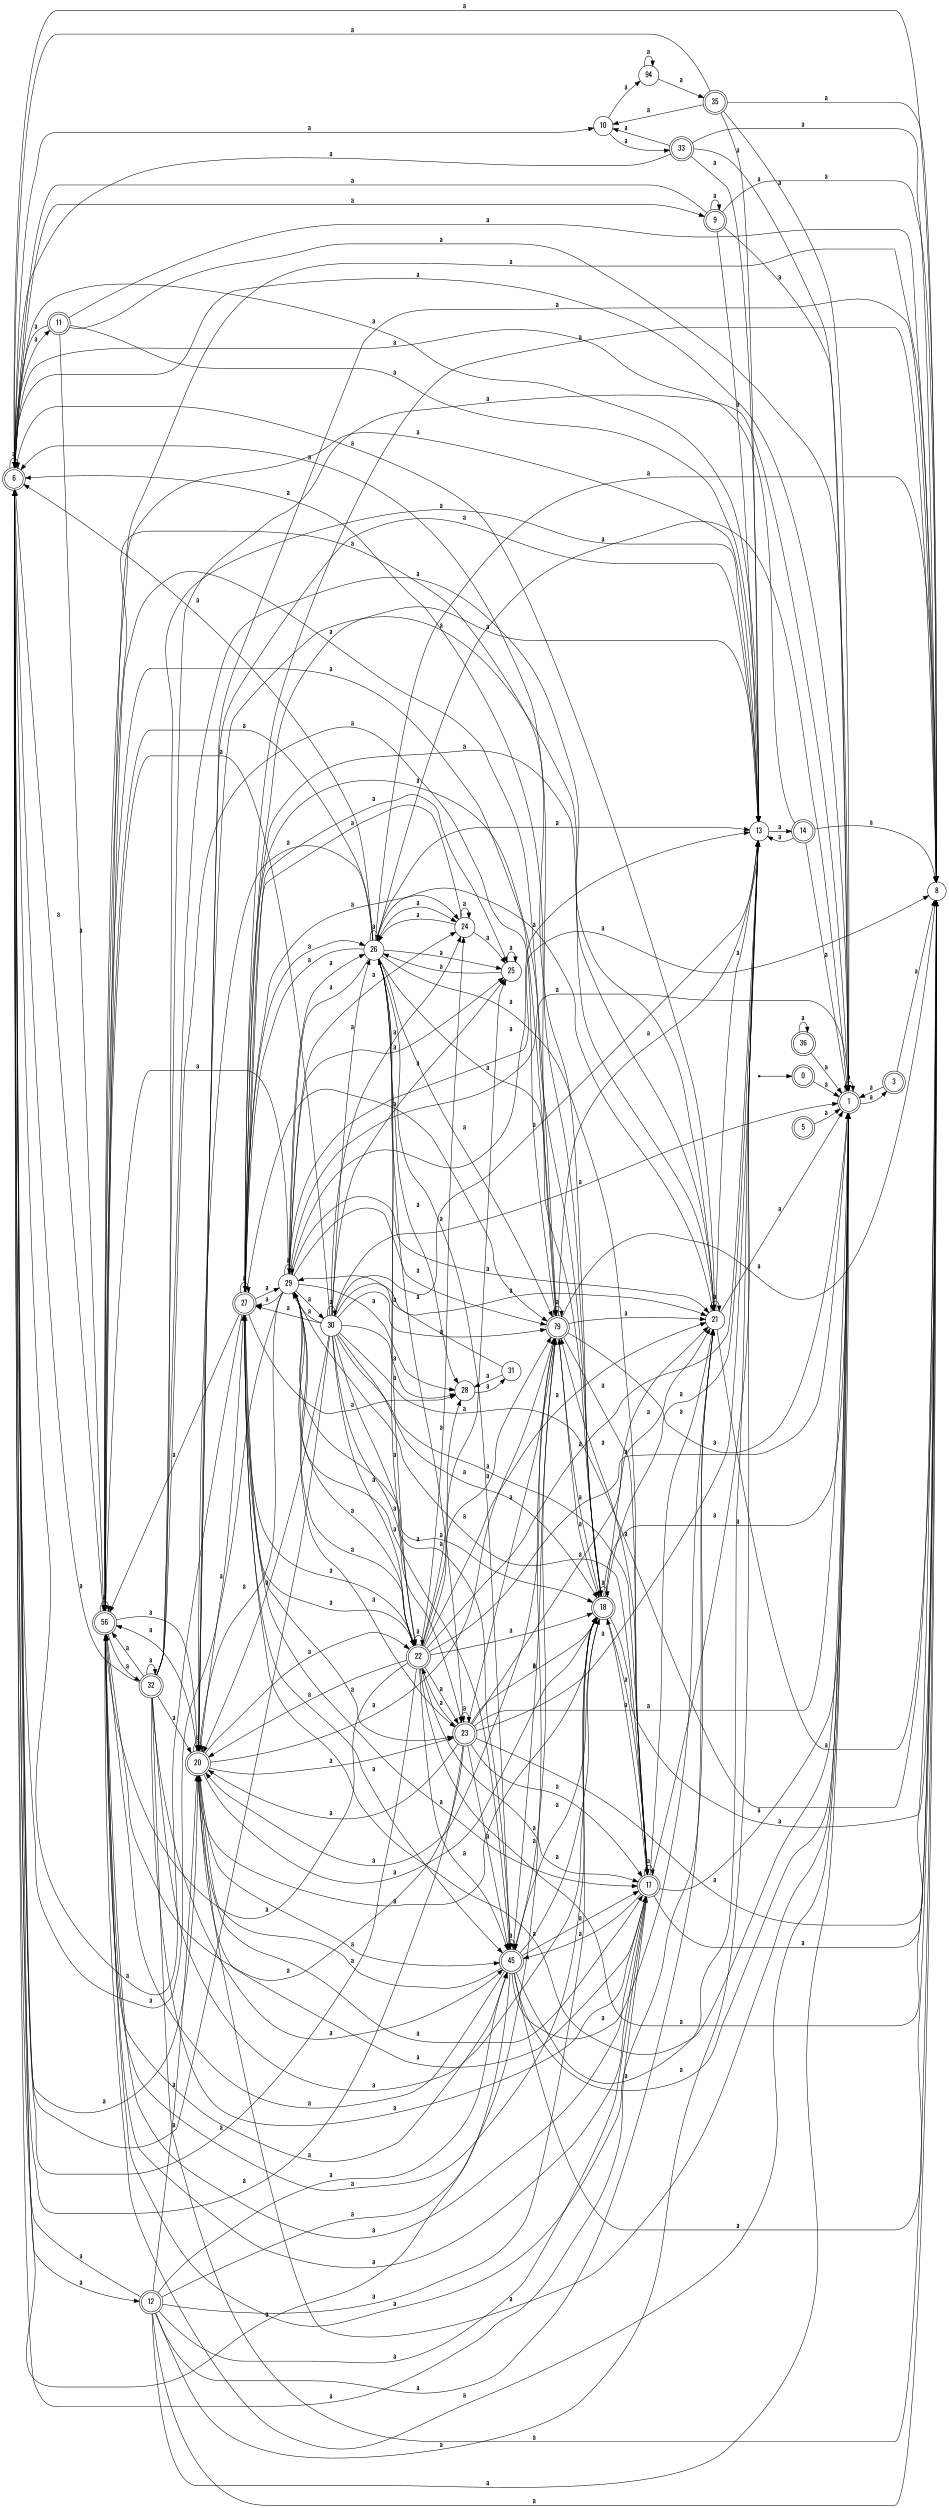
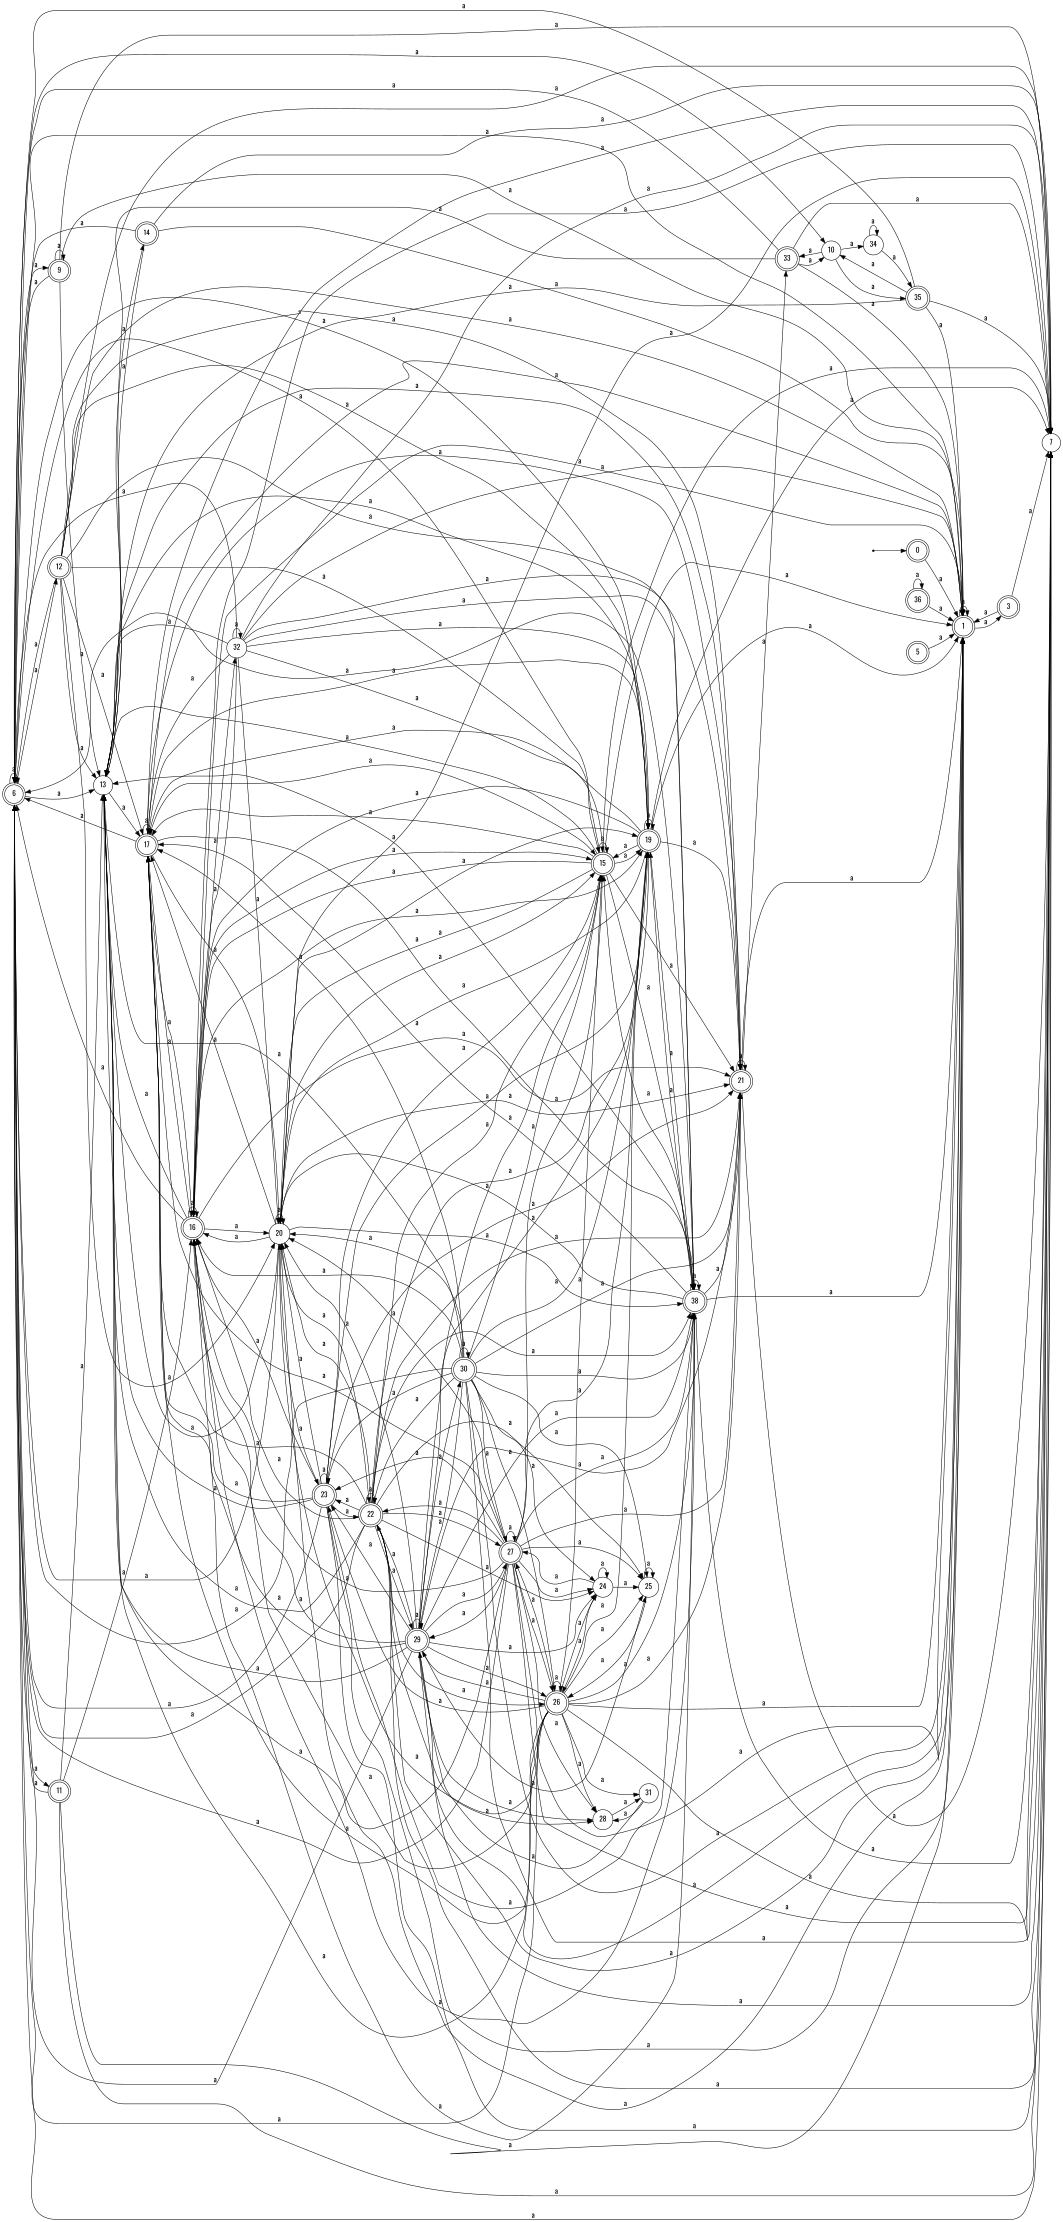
node "94": label "94" -> "34"
edge "10" -> "35": added, label "a"
edge "21" -> "6": now "21" -> "33"
node "8": label "8" -> "7"
node "26": shape circle -> doublecircle
node "29": shape circle -> doublecircle
node "21": shape circle -> doublecircle
node "30": shape circle -> doublecircle
node "79": label "79" -> "19"
edge "30" -> "28": removed, label "a"
edge "26" -> "22": now "26" -> "31"
edge "17" -> "13": reversed
edge "20" -> "27": reversed
node "18": label "18" -> "38"
node "56": label "56" -> "16"
node "32": shape doublecircle -> circle
node "20": shape doublecircle -> circle
node "45": label "45" -> "15"
